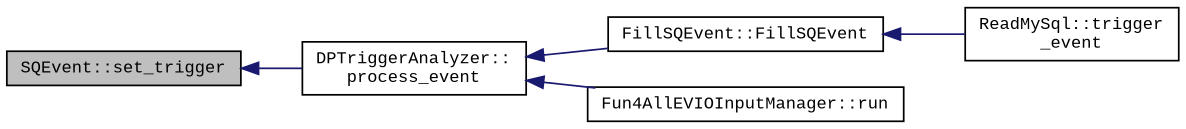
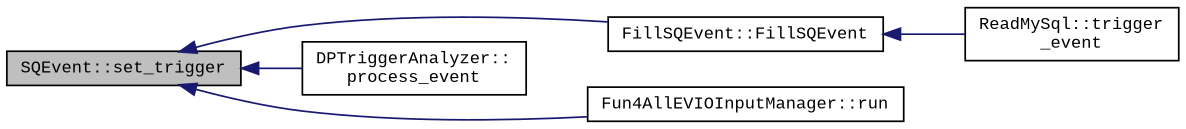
edge "FillSQEvent::FillSQEvent" -> "DPTriggerAnalyzer:: process_event": now "FillSQEvent::FillSQEvent" -> "SQEvent::set_trigger"
edge "Fun4AllEVIOInputManager::run" -> "DPTriggerAnalyzer:: process_event": now "Fun4AllEVIOInputManager::run" -> "SQEvent::set_trigger"
